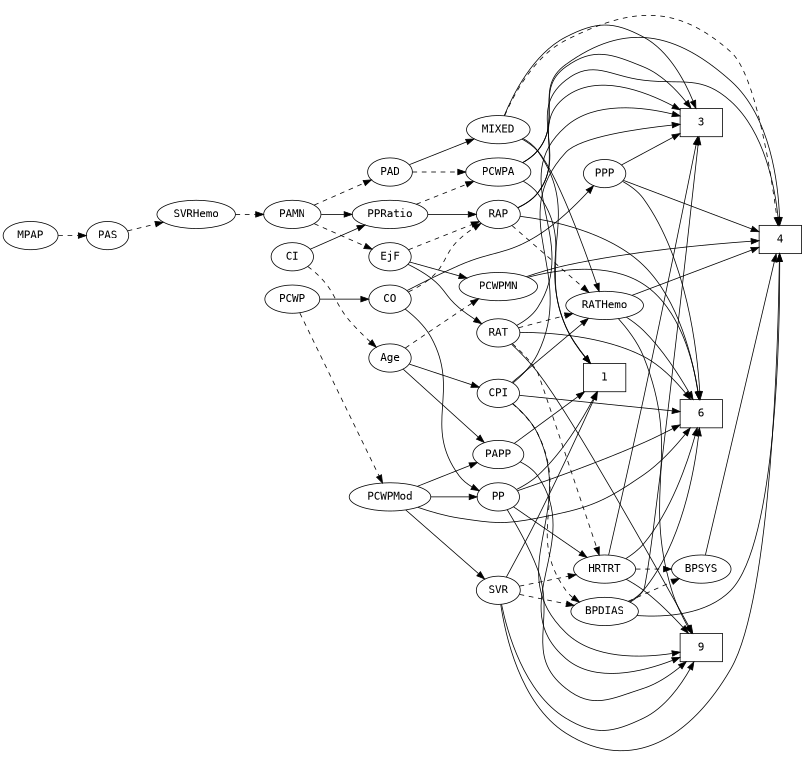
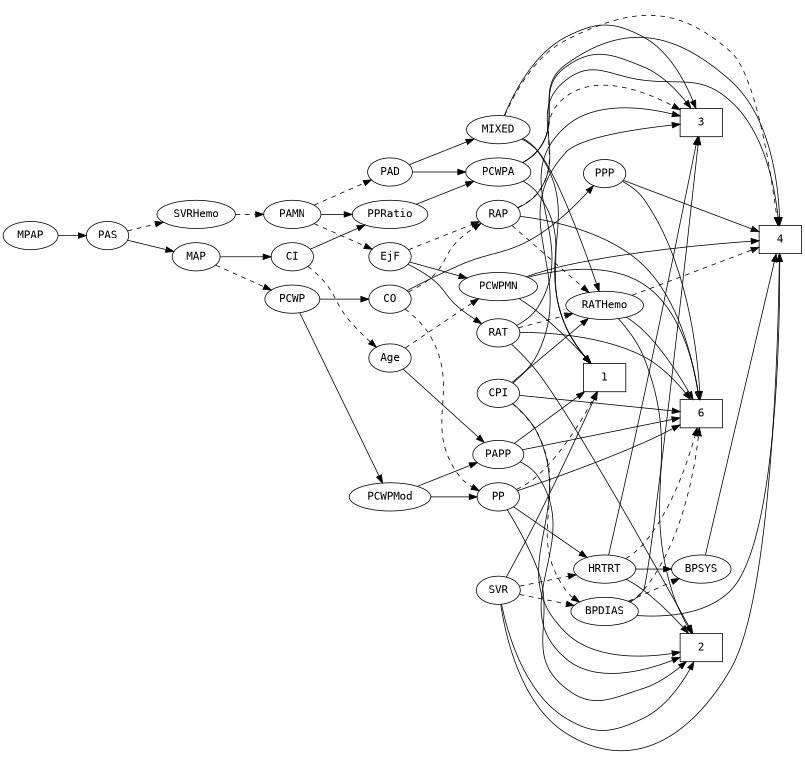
edge "RAP" -> "3": style solid -> dashed
edge "PPP" -> "3": removed
edge "PAD" -> "PCWPA": style dashed -> solid
edge "PPRatio" -> "PCWPA": style dashed -> solid
edge "PPRatio" -> "RAP": removed
edge "MPAP" -> "PAS": style dashed -> solid
node "MAP": added
edge "RATHemo" -> "4": style solid -> dashed
edge "PCWPMN" -> "1": added
edge "Age" -> "CPI": removed
edge "PCWP" -> "PCWPMod": style dashed -> solid
edge "CO" -> "PP": style solid -> dashed
edge "RAT" -> "HRTRT": removed
edge "PP" -> "1": style solid -> dashed
edge "HRTRT" -> "6": style solid -> dashed
edge "PCWPMod" -> "6": now "PAPP" -> "6"
edge "BPDIAS" -> "6": style solid -> dashed
edge "PCWPMod" -> "SVR": removed
edge "HRTRT" -> "BPSYS": style dashed -> solid
node "9": label "9" -> "2"
